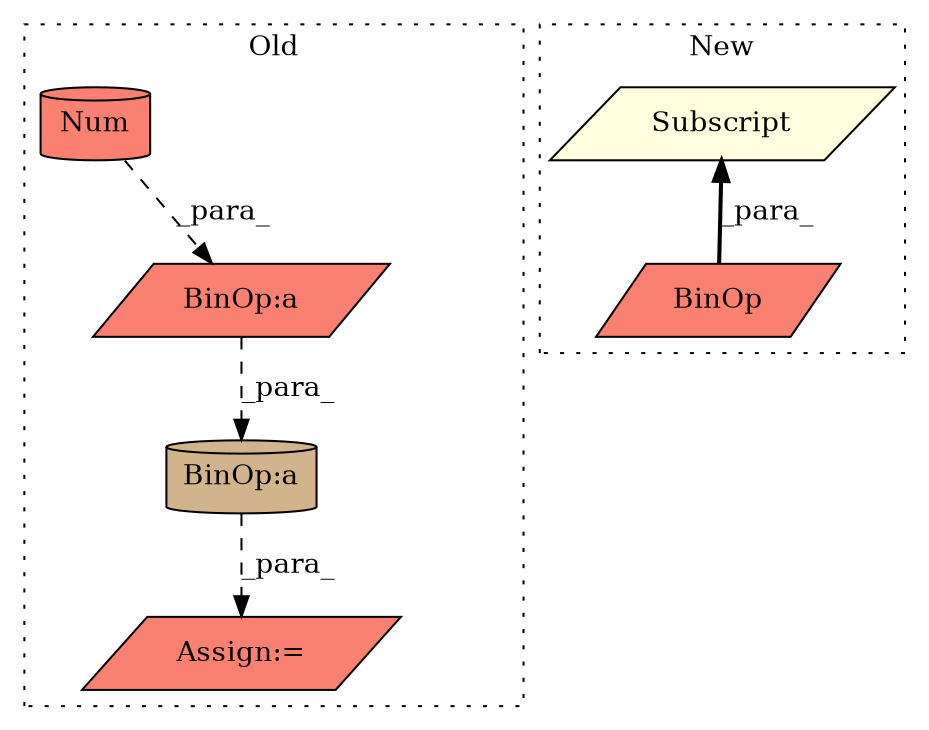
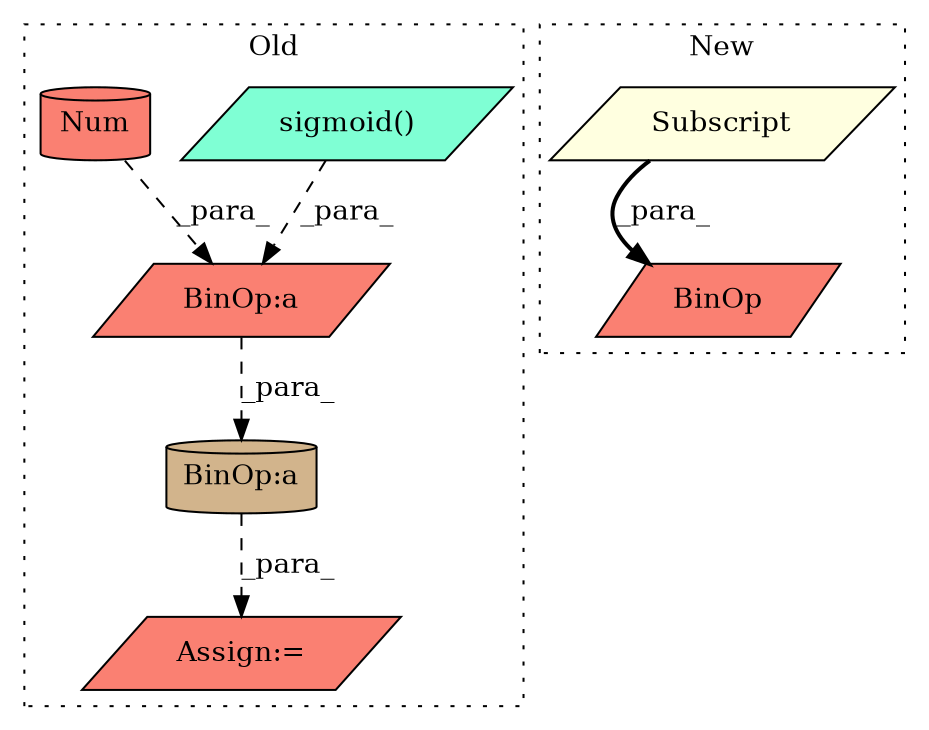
node "sigmoid()": added
edge "BinOp" -> "Subscript": reversed
